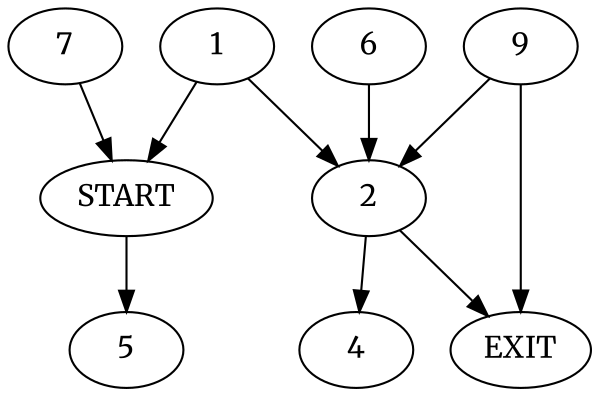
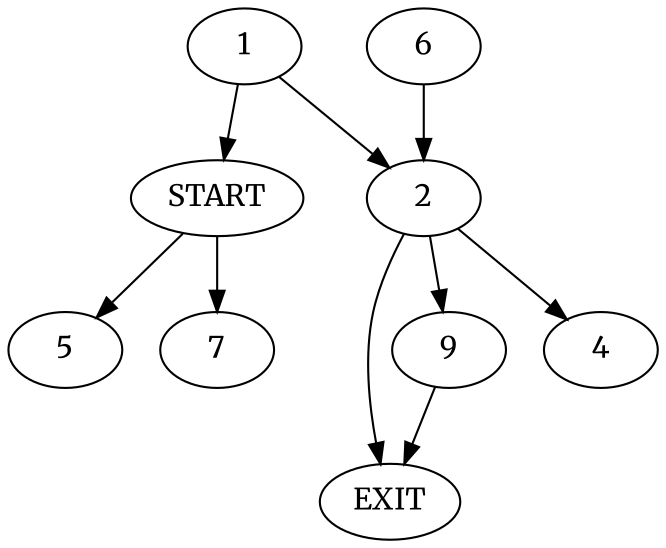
edge "7" -> "START": reversed
edge "9" -> "2": reversed
